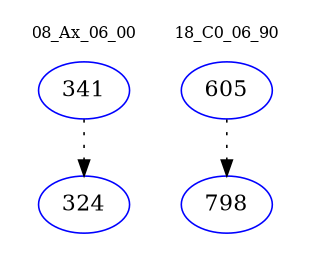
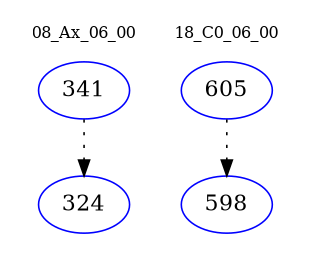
cluster "18_C0_06_90": label "18_C0_06_90" -> "18_C0_06_00"
node "798": label "798" -> "598"
